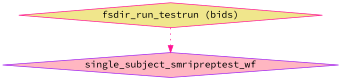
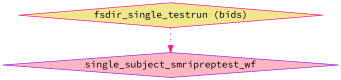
node "fsdir_run_testrun (bids)": label "fsdir_run_testrun (bids)" -> "fsdir_single_testrun (bids)"
